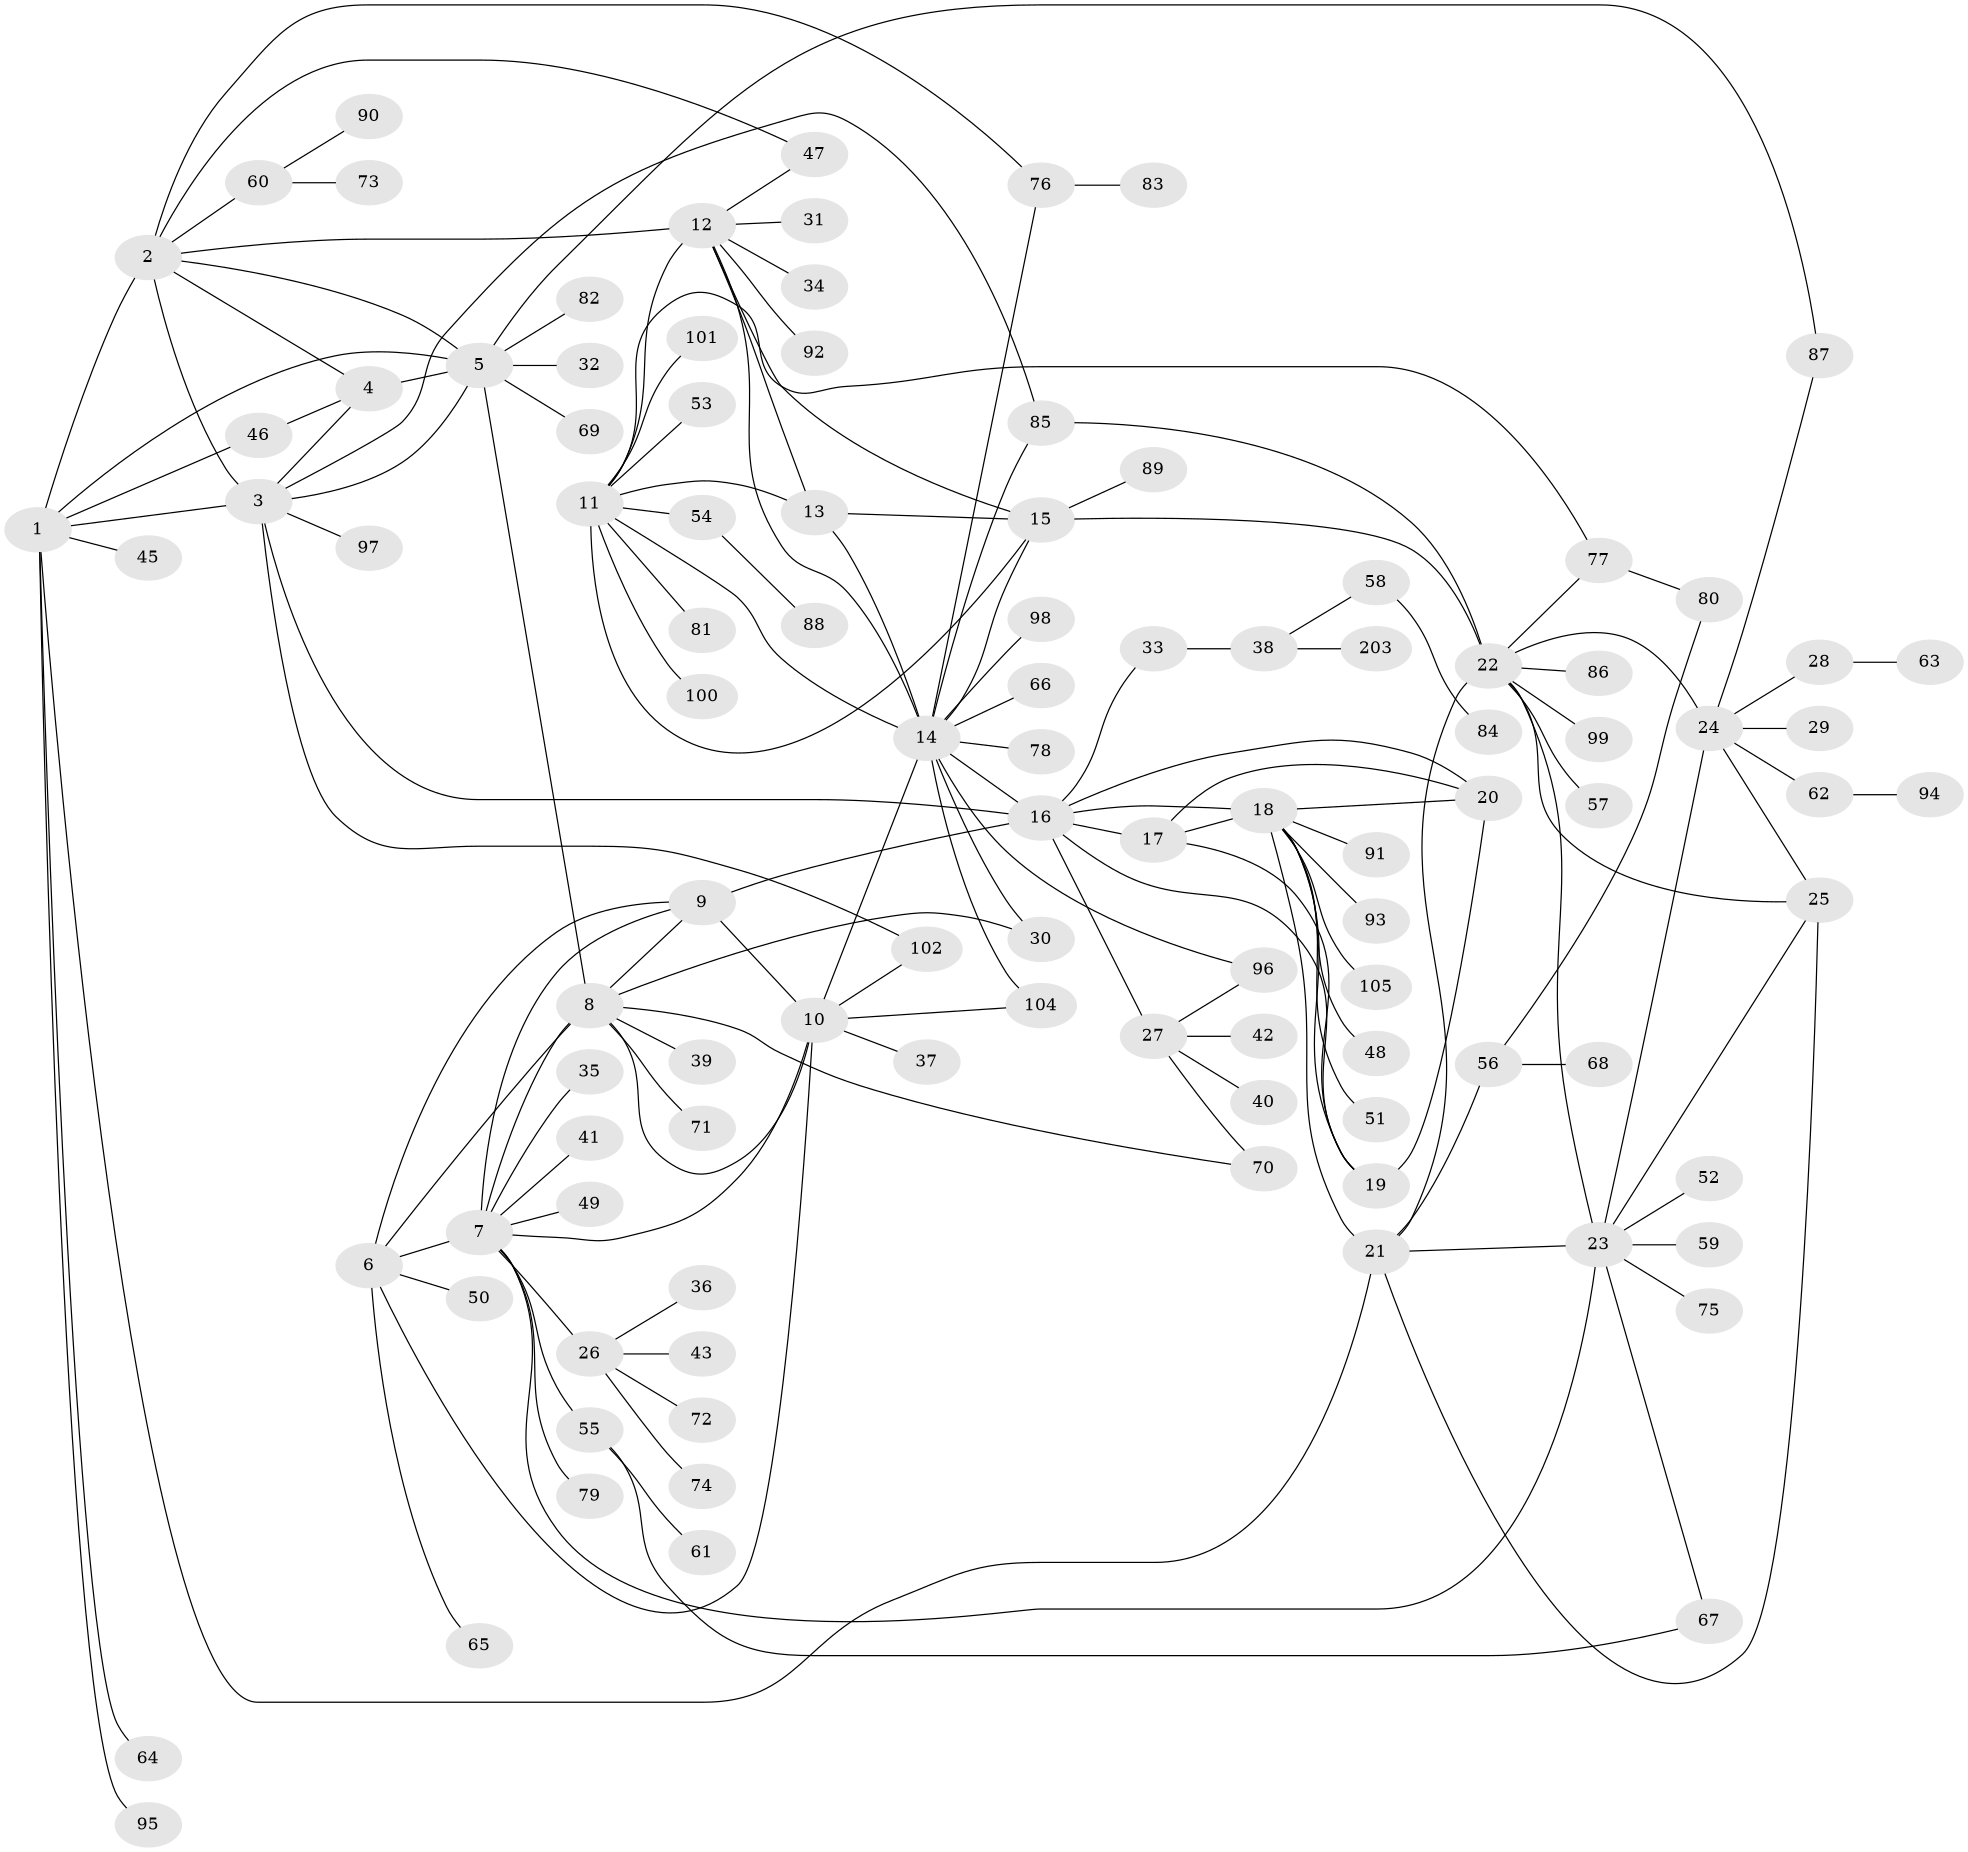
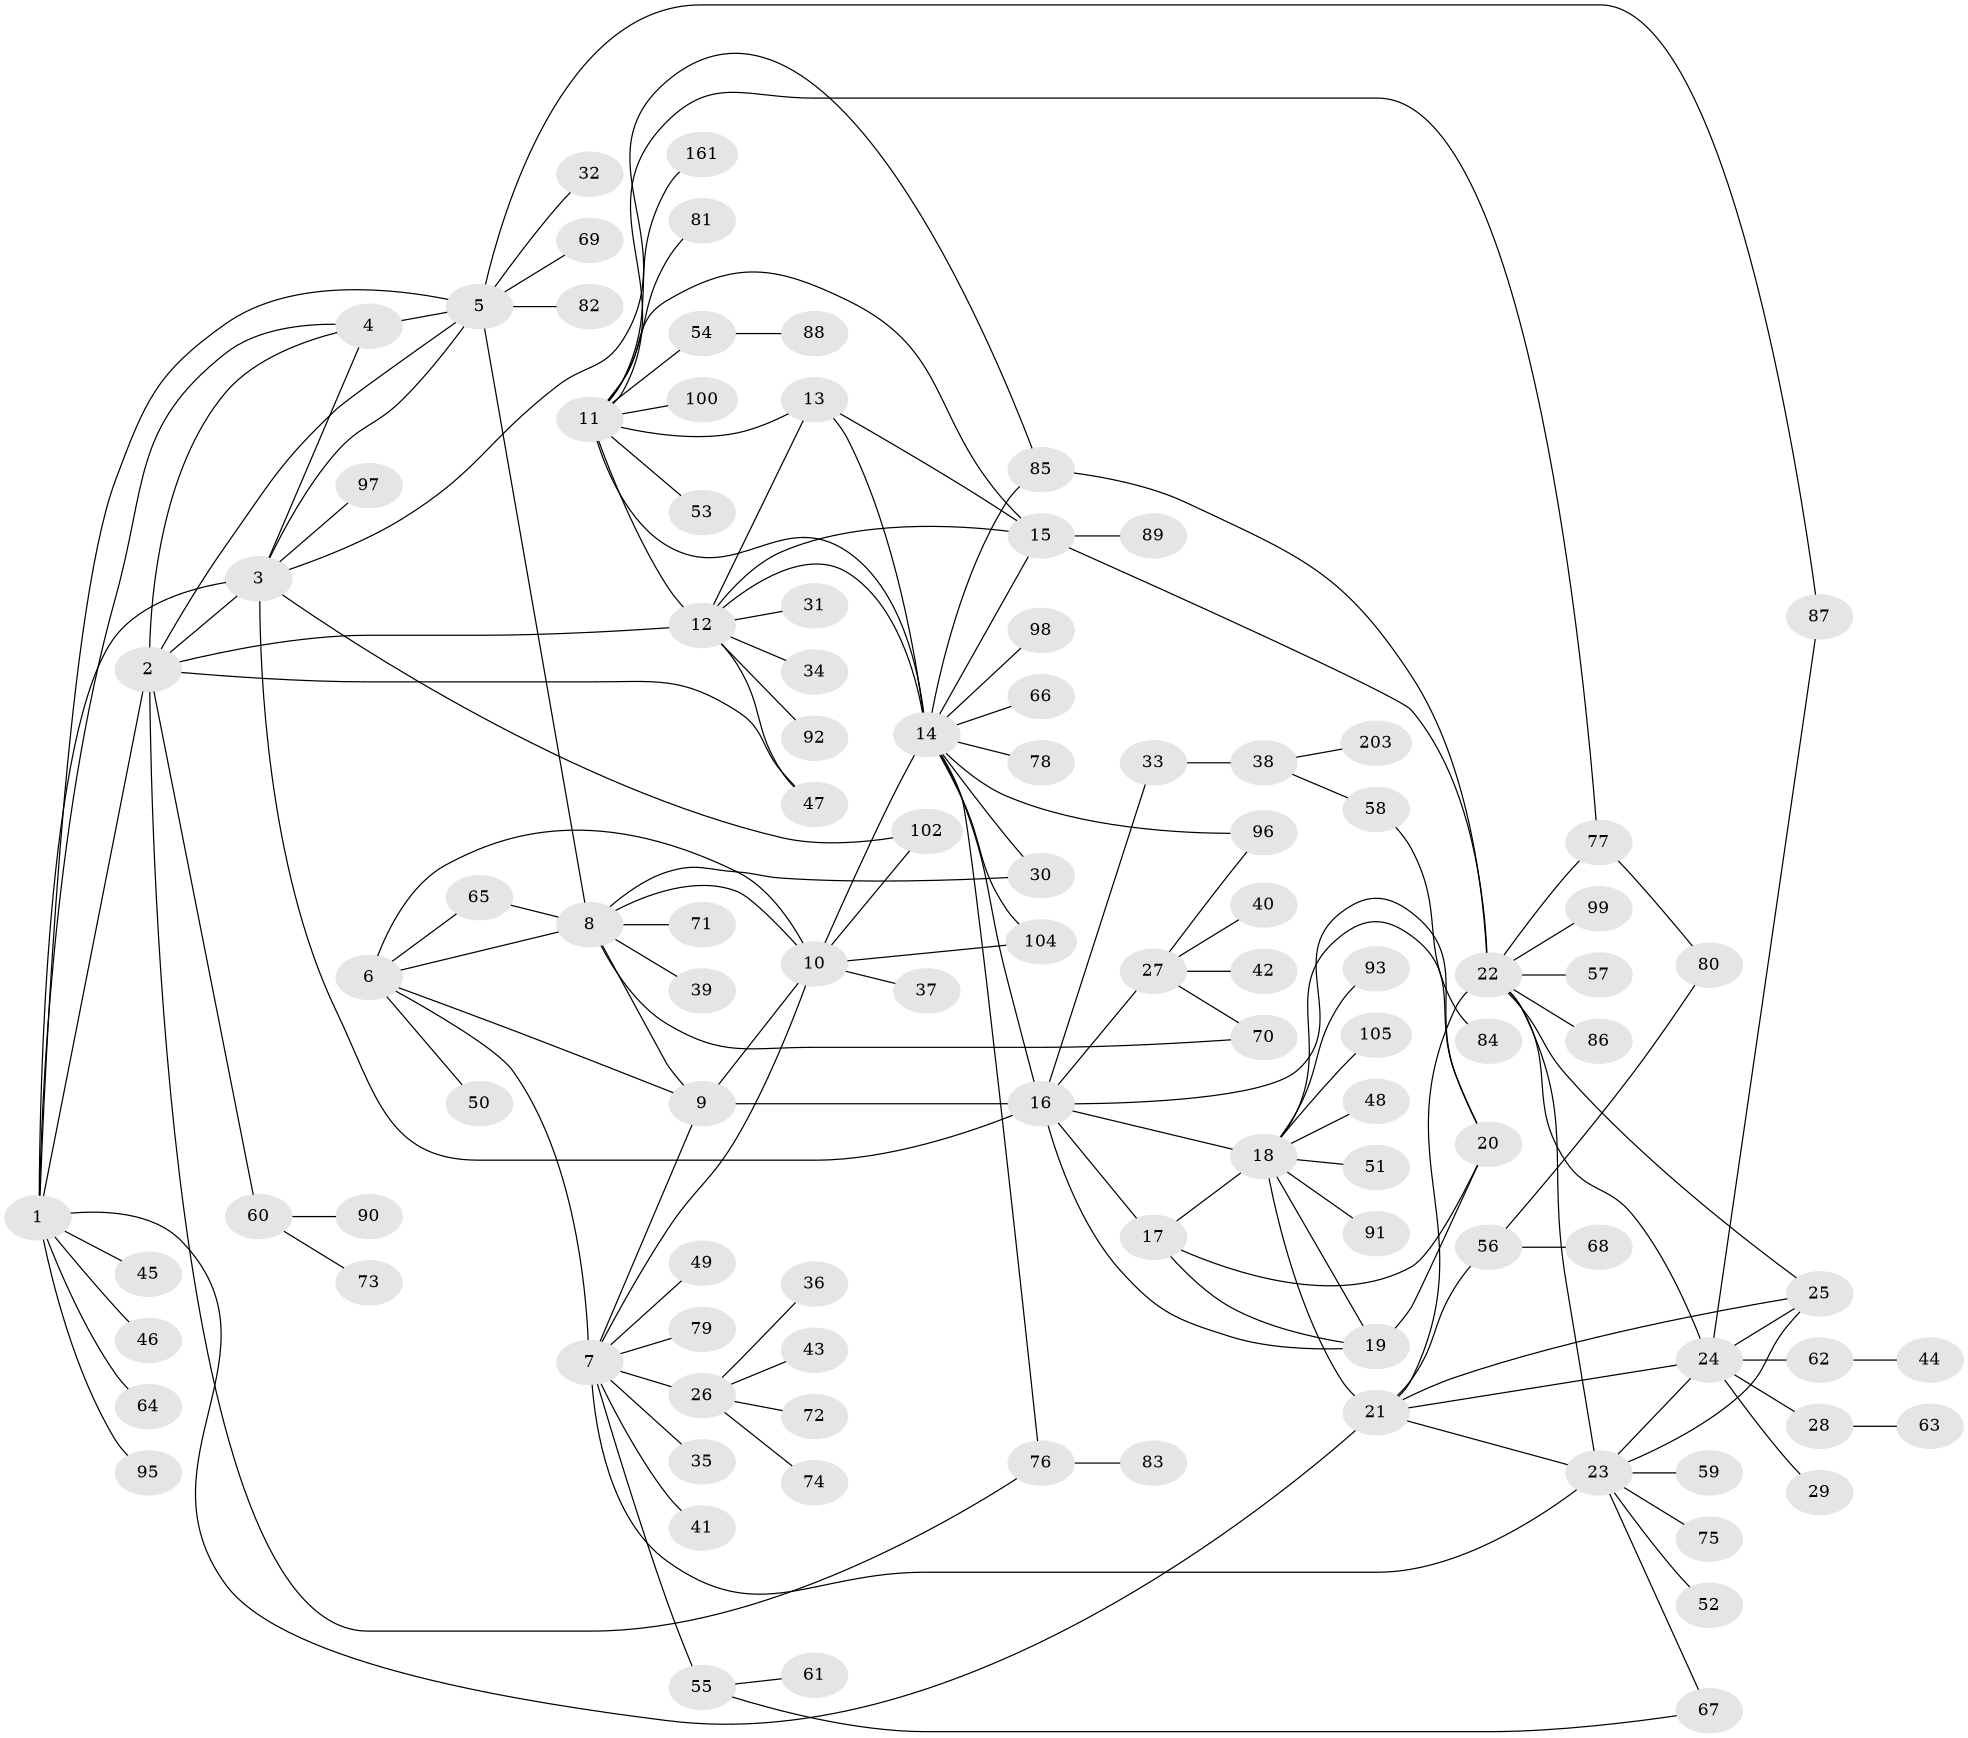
node "101": label "101" -> "161"
edge "4" -- "46": now "4" -- "1"
node "94": label "94" -> "44"
edge "8" -- "7": now "8" -- "65"
edge "24" -- "21": added
